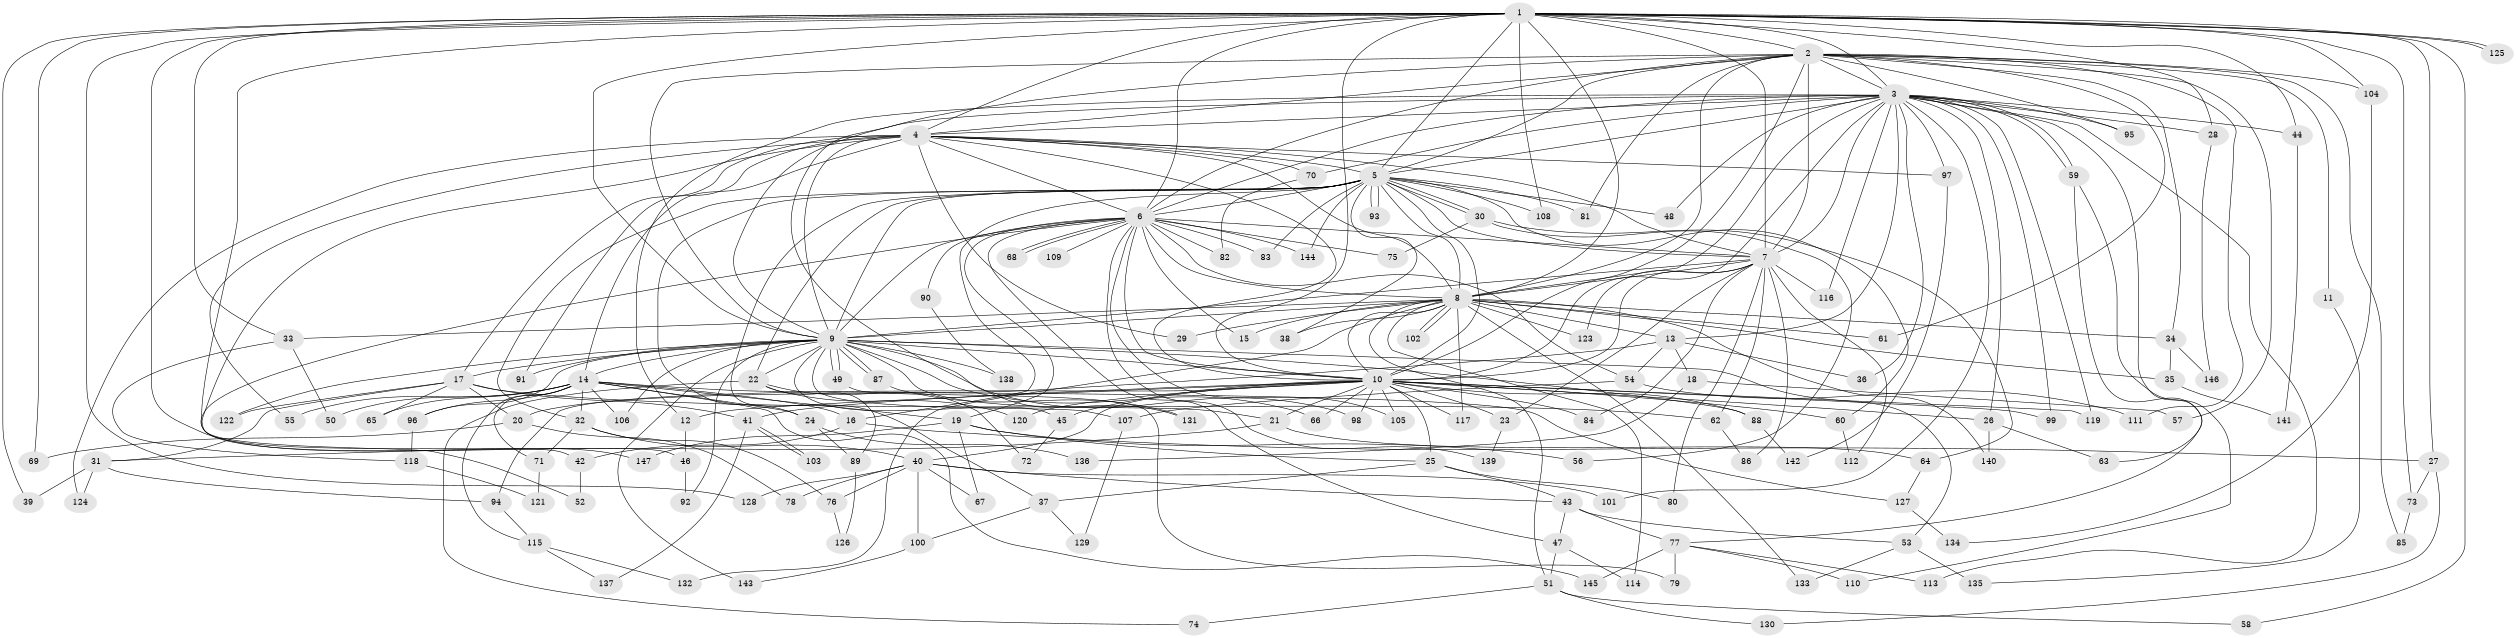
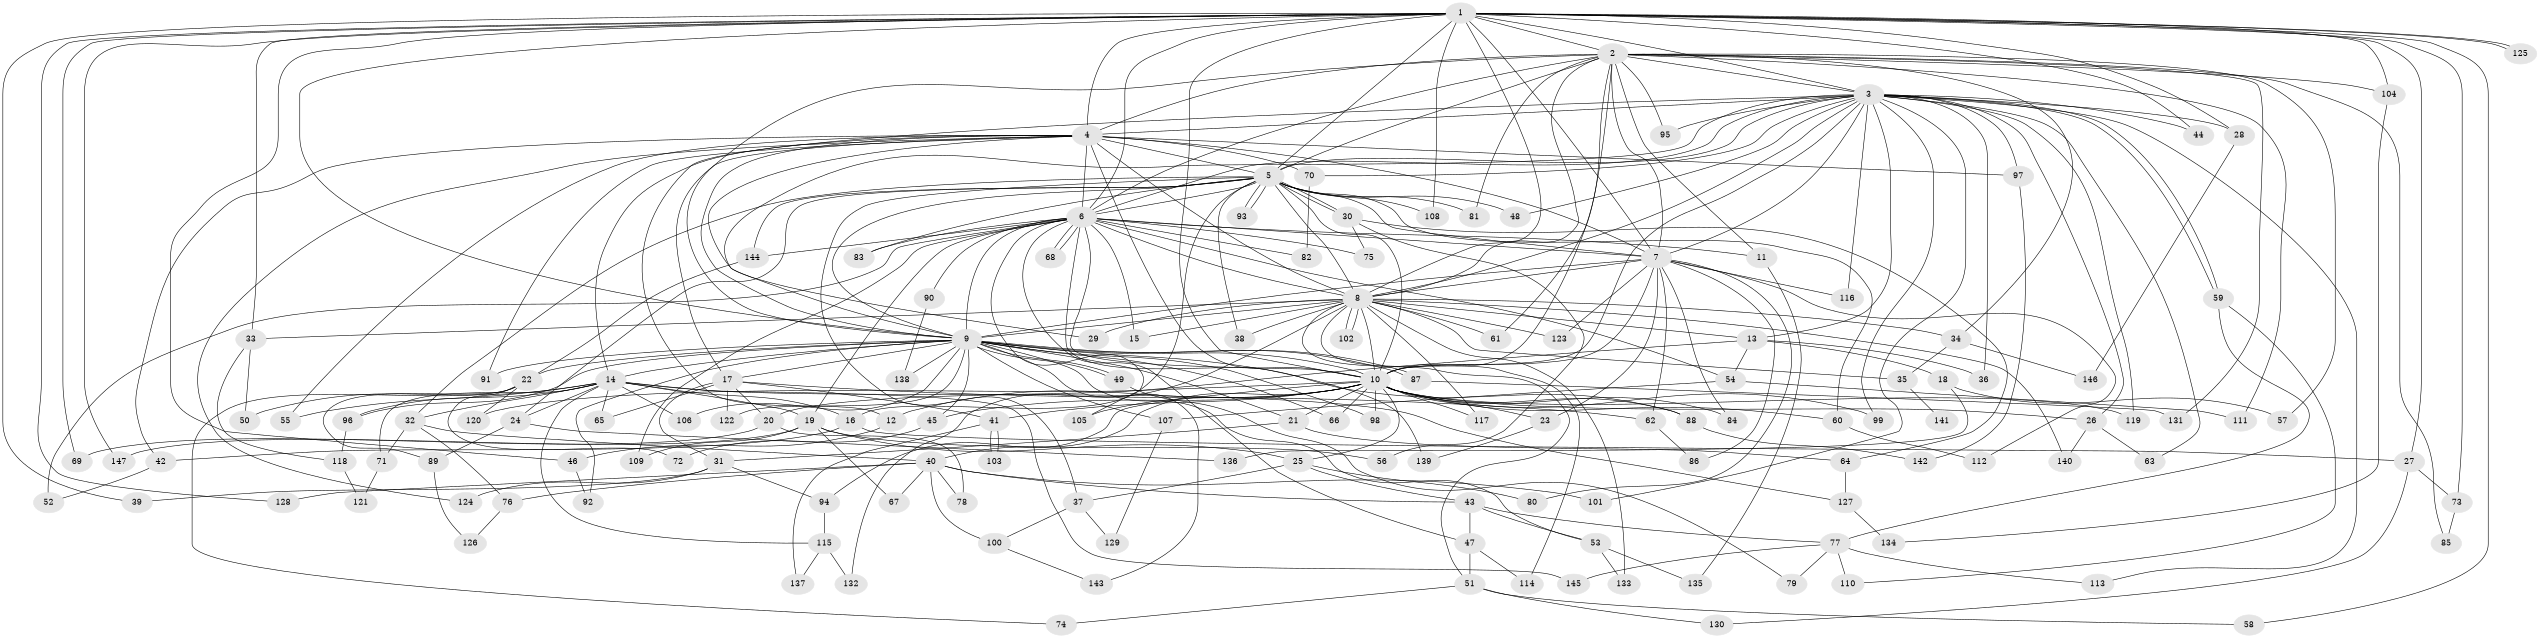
edge "5" -- "22": now "144" -- "22"
edge "6" -- "11": added
edge "44" -- "141": removed
edge "19" -- "109": added
